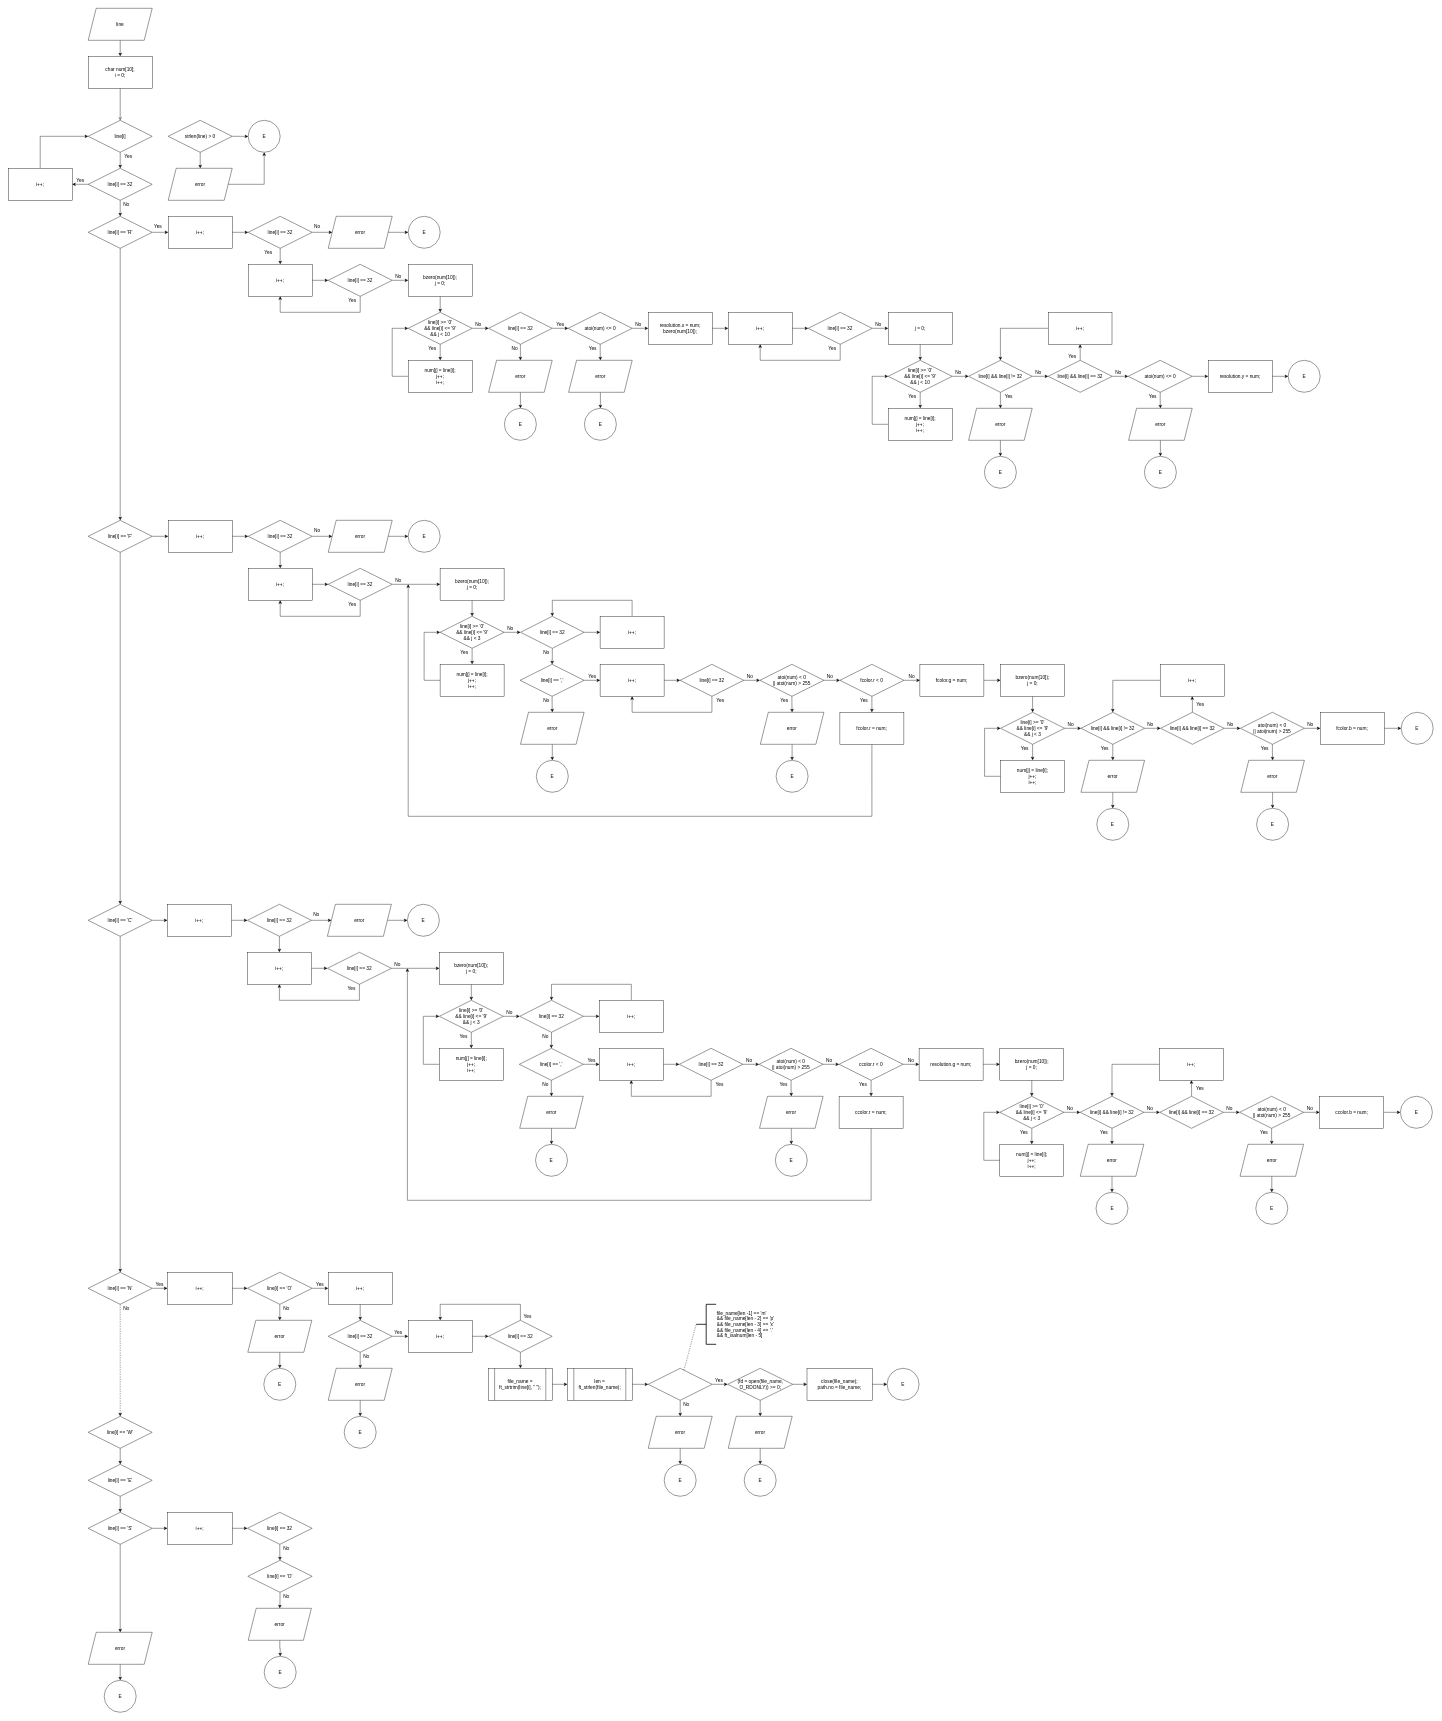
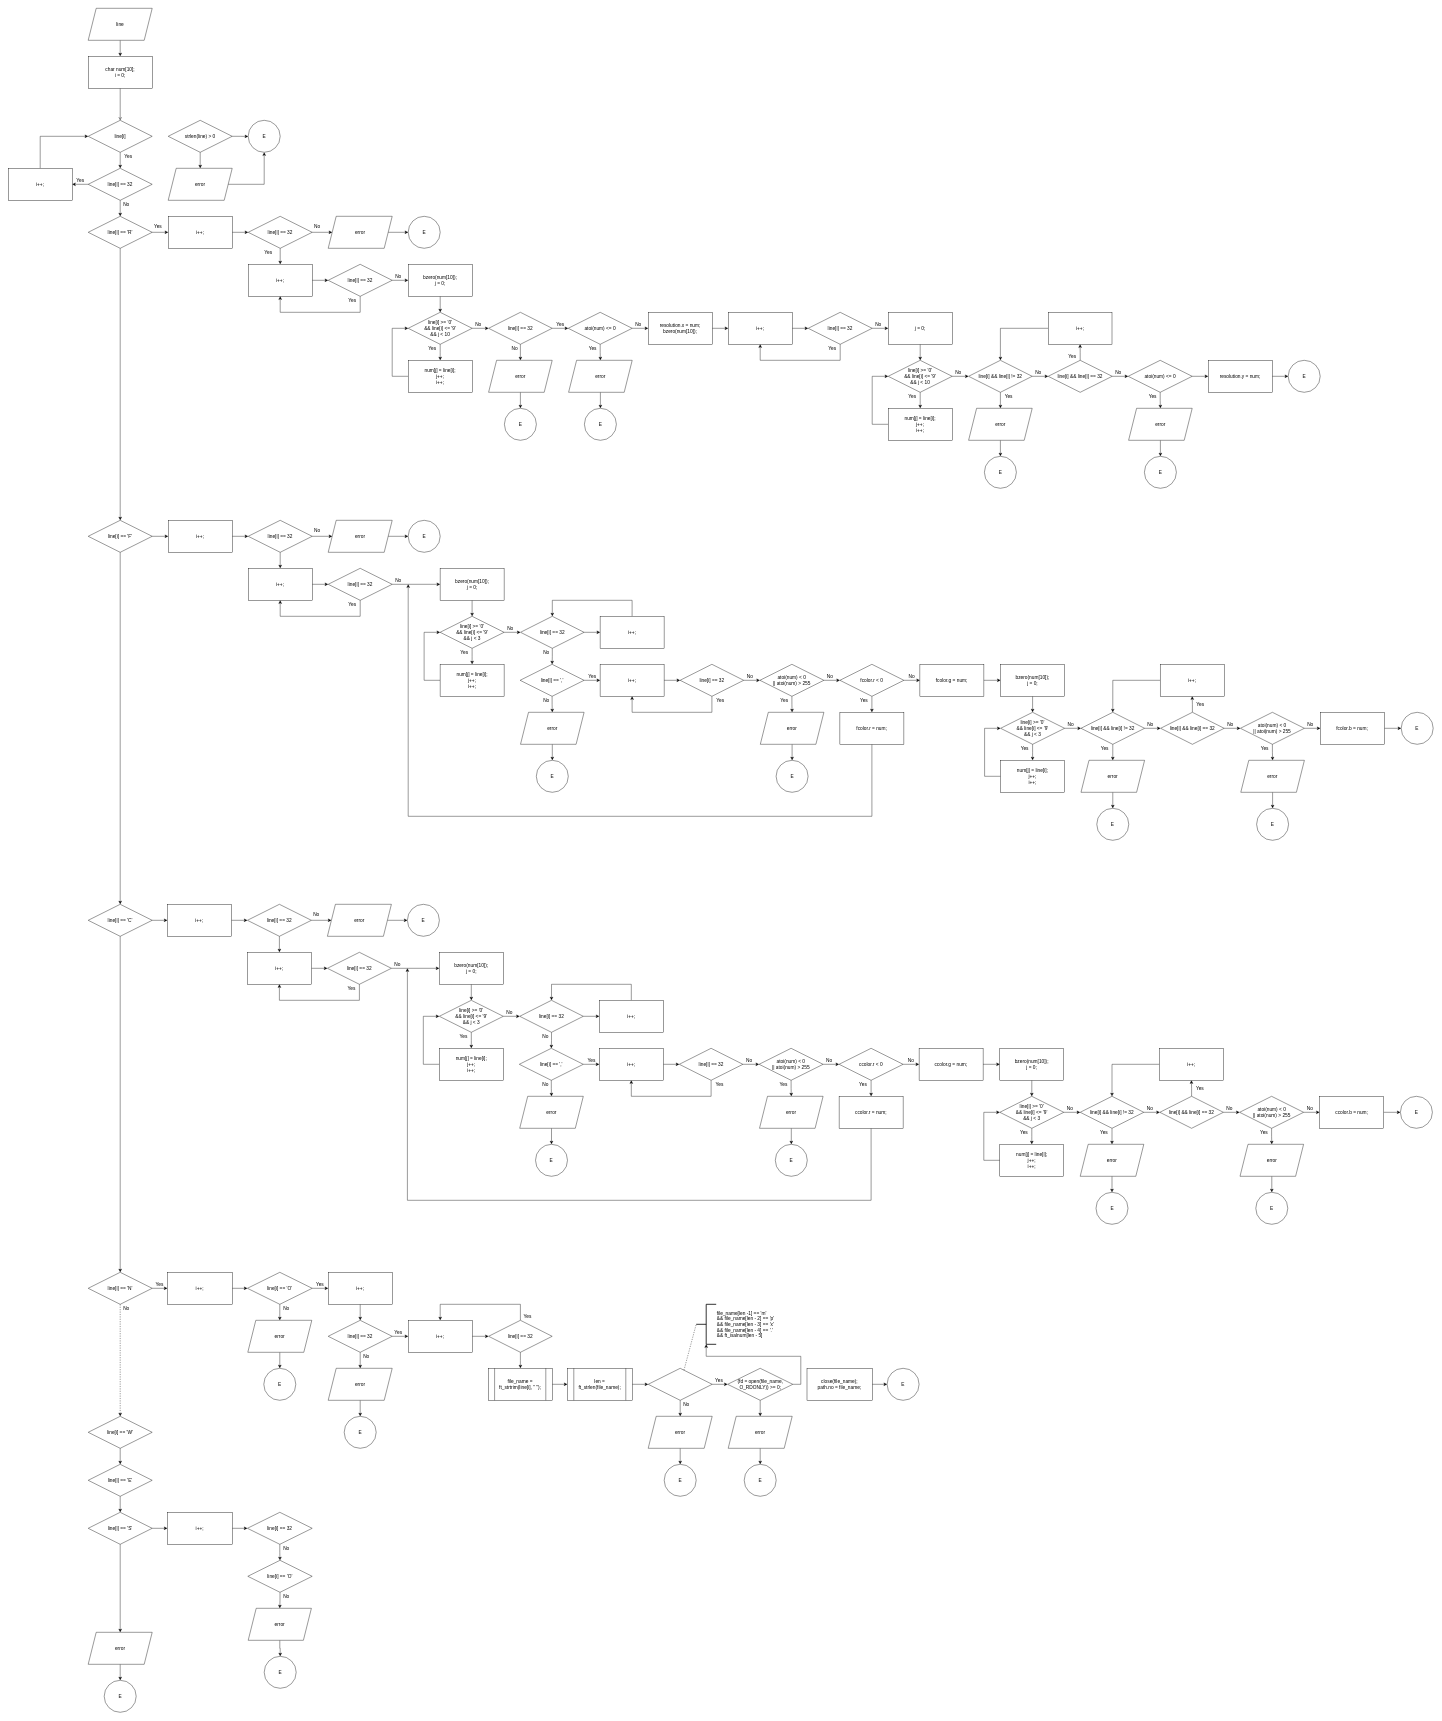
node "resolution.g = num;": label "resolution.g = num;" -> "ccolor.g = num;"
edge "(fd = open(file_name, O_RDONLY)) >= 0;" -> "close(file_name); path.no = file_name;": now "(fd = open(file_name, O_RDONLY)) >= 0;" -> "file_name[len -1] == 'm' && file_name[len - 2] == 'p' && file_name[len - 3] == 'x' && file_name[len - 4] == '.' && ft_isalnum[len - 5]"
